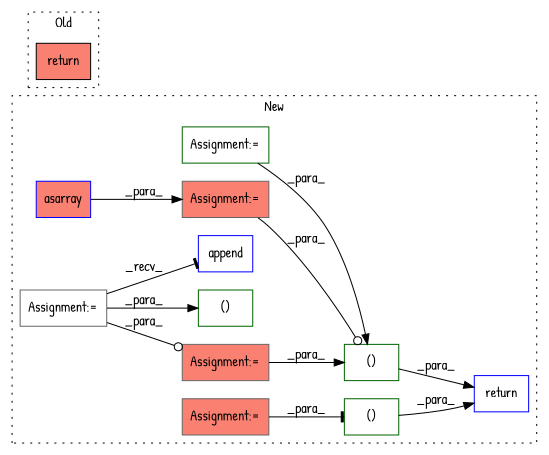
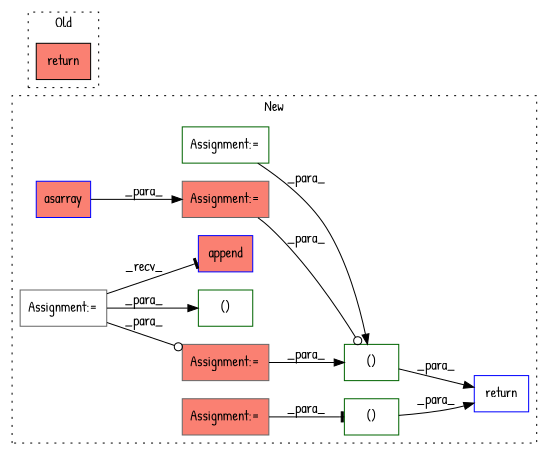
node "append": fillcolor white -> salmon
